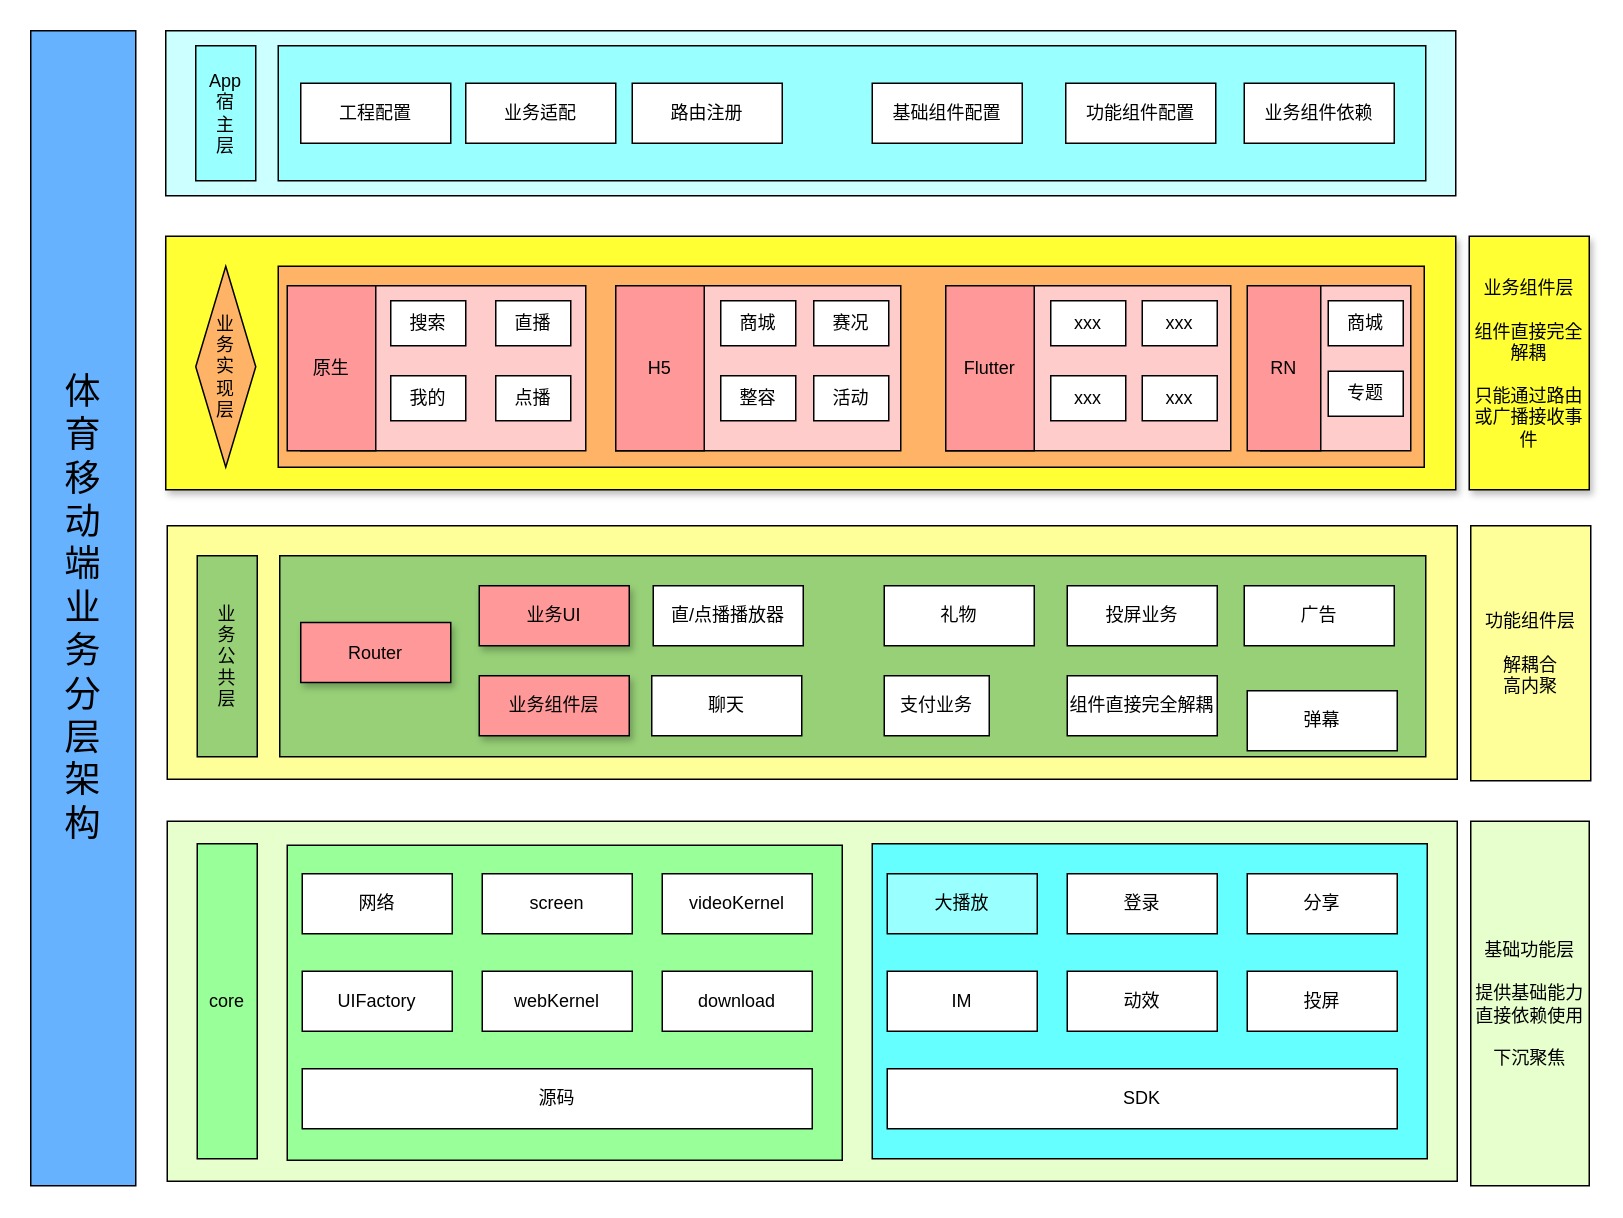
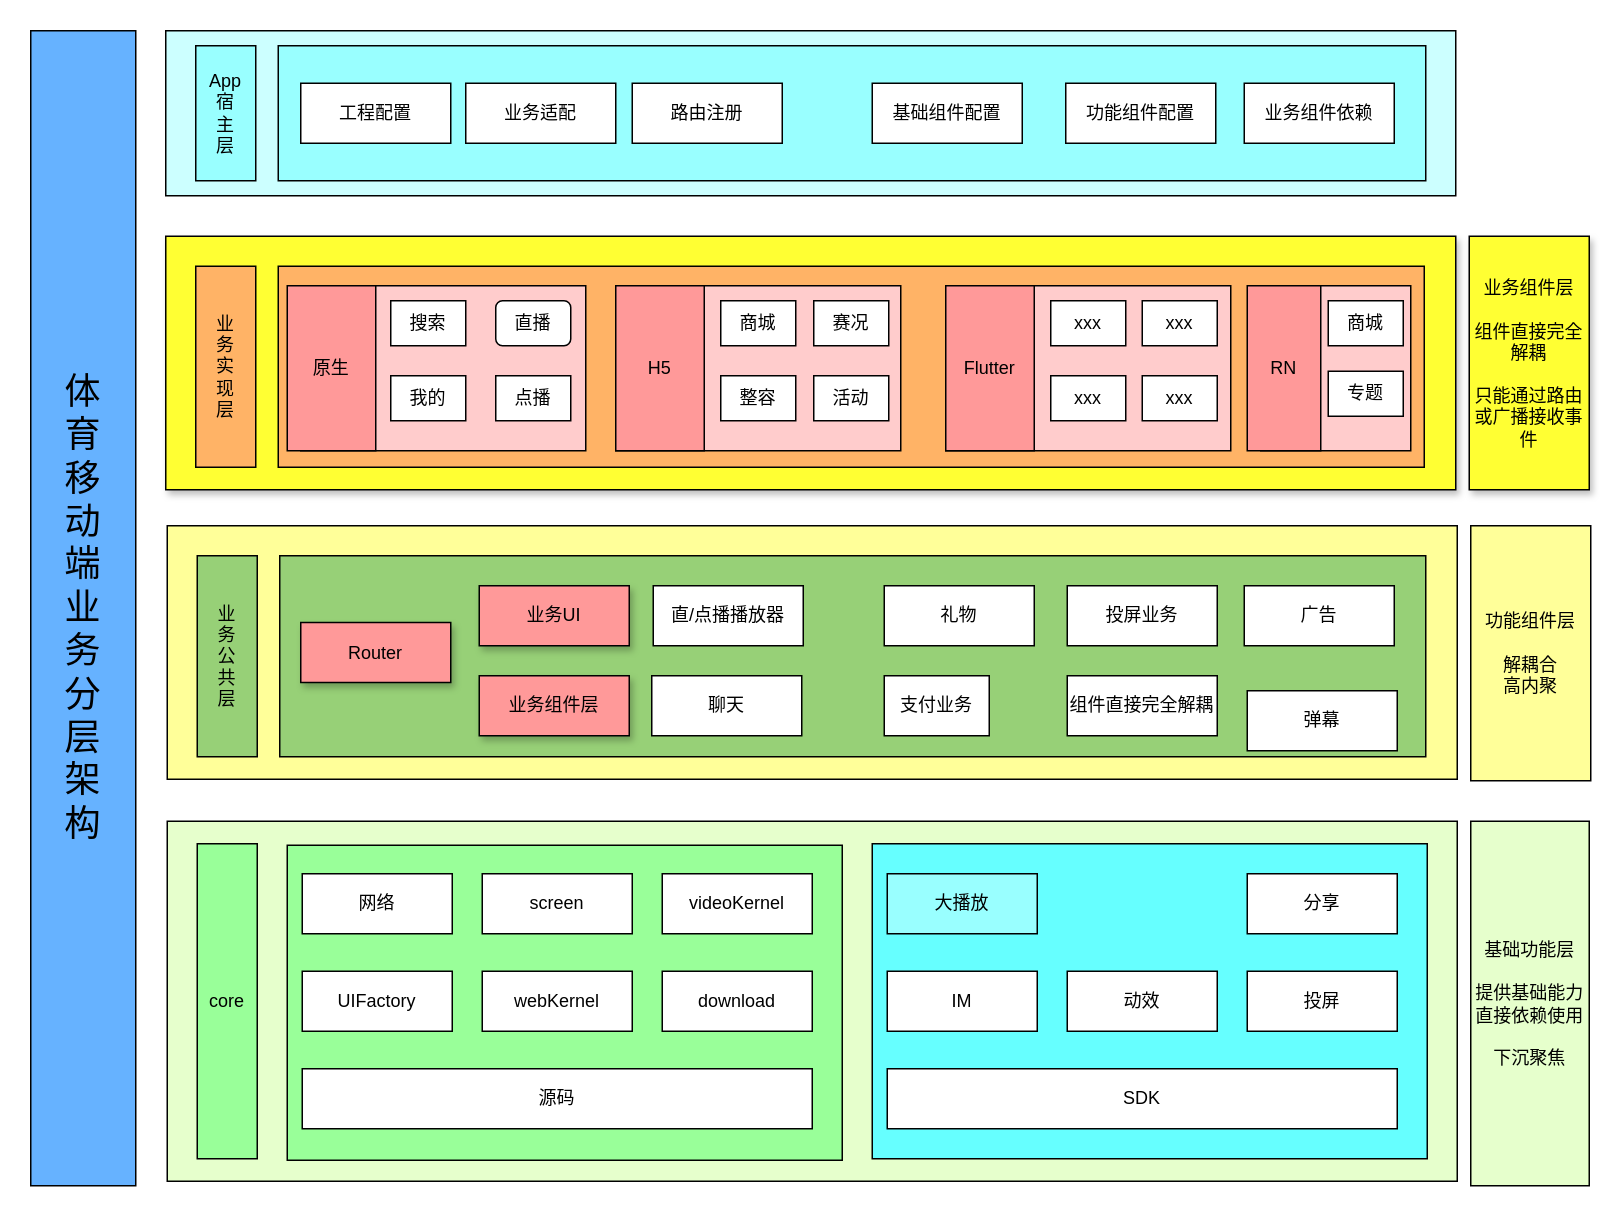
node "直播": shape rectangle -> rounded rectangle
node "业 务 实 现 层": shape diamond -> rectangle
node "登录": removed
